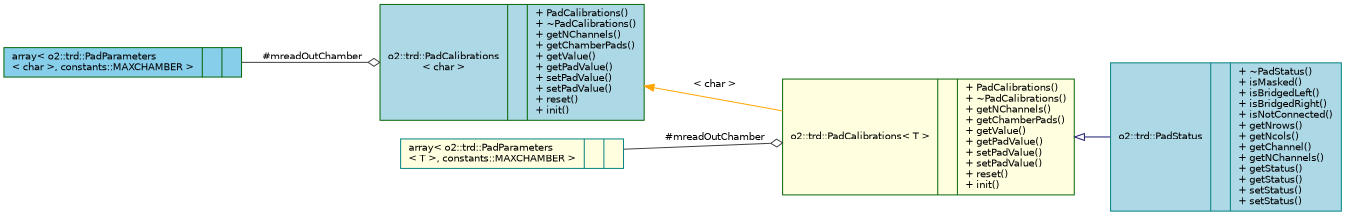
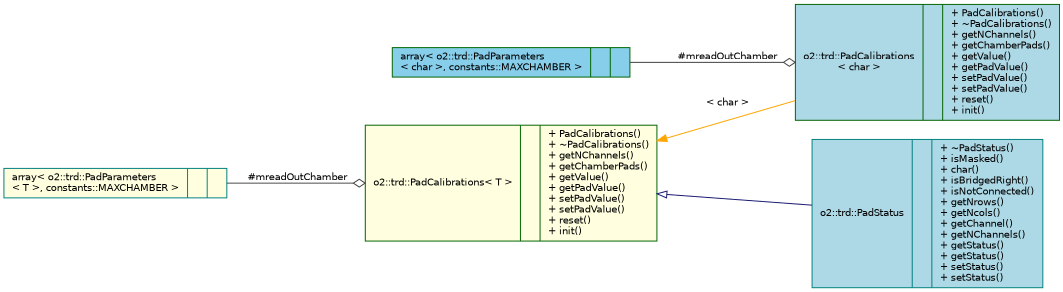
node "o2::trd::PadStatus": text "+ isBridgedLeft()" -> "+ char()"
edge "o2::trd::PadCalibrations< T >" -> "o2::trd::PadCalibrations": reversed
